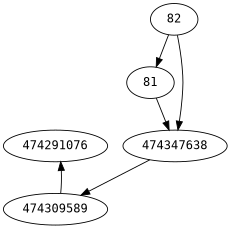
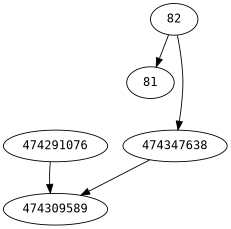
edge "81" -> "474347638": removed
edge "474309589" -> "474291076": reversed
